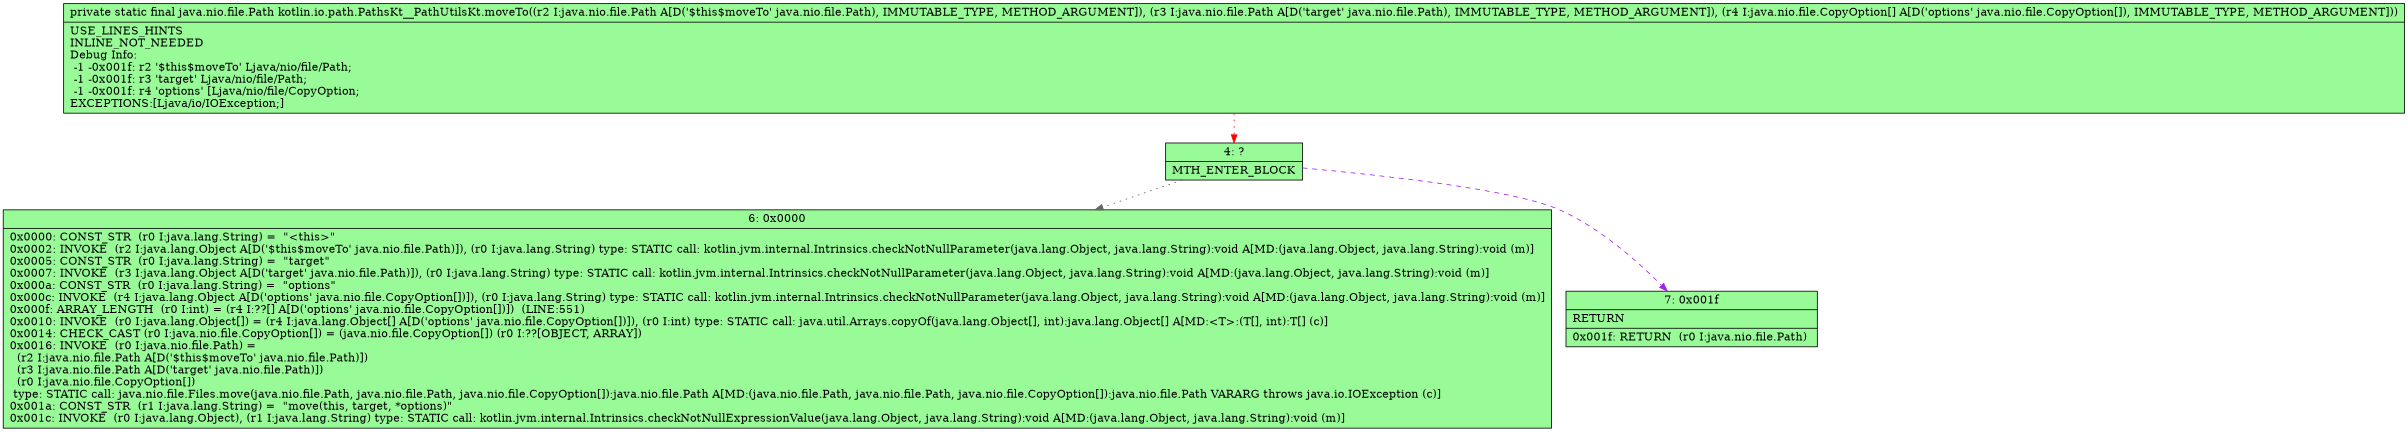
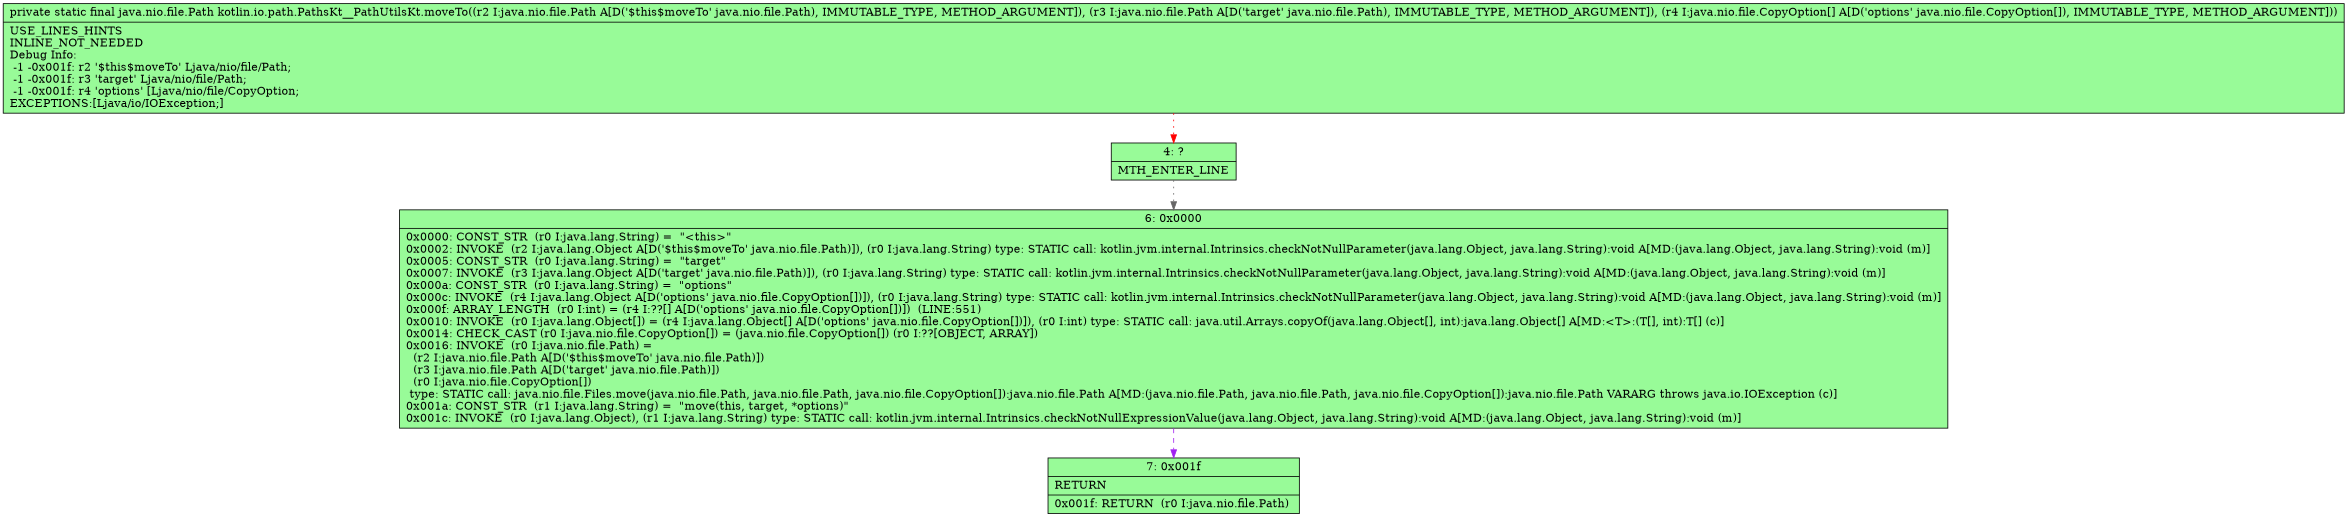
node "4: ?": text "MTH_ENTER_BLOCK" -> "MTH_ENTER_LINE"
edge "4: ?" -> "7: 0x001f": now "6: 0x0000" -> "7: 0x001f"
